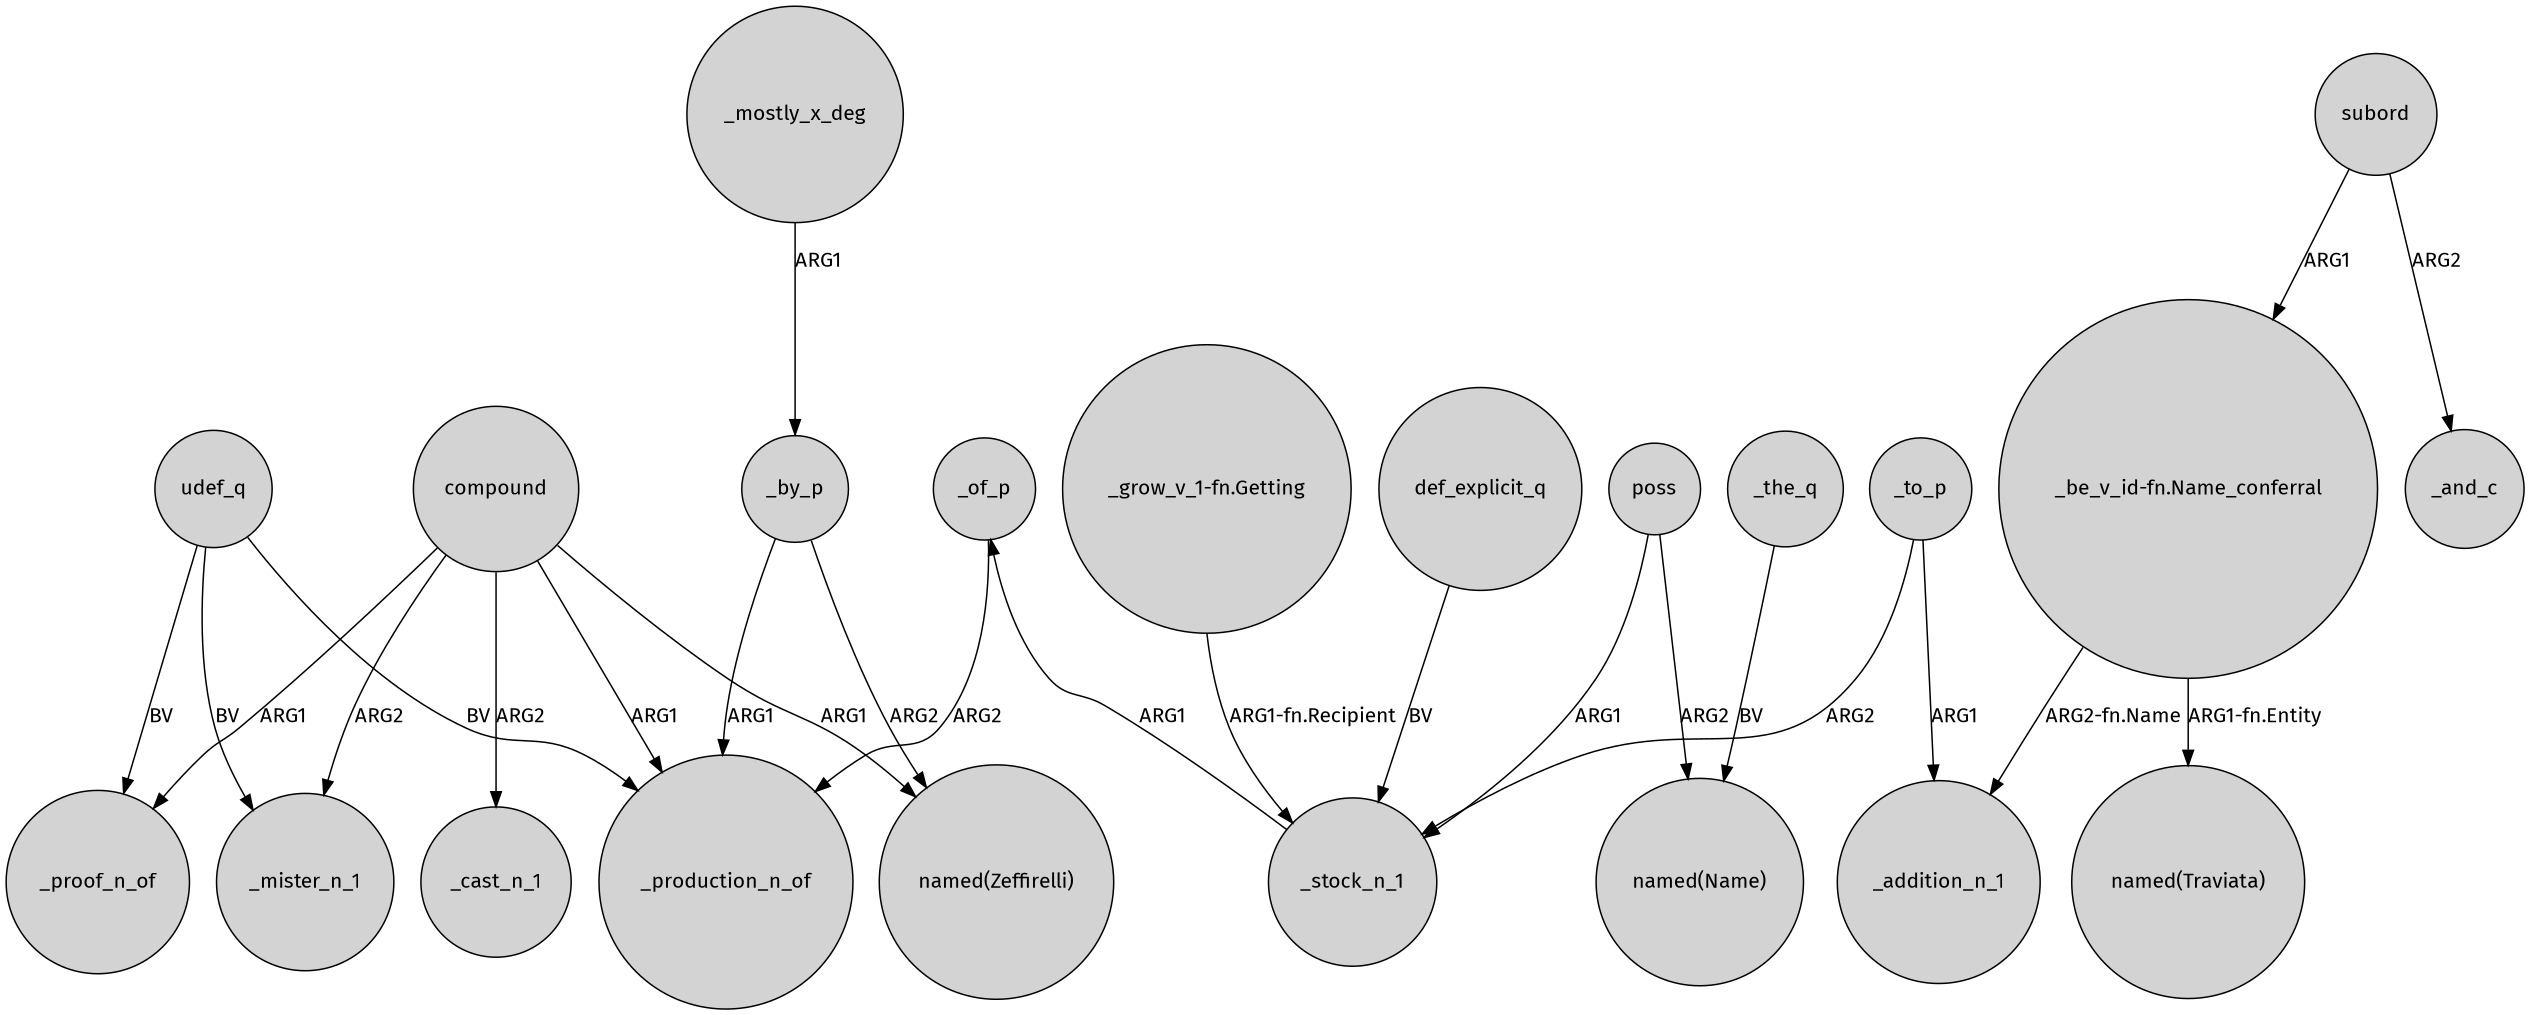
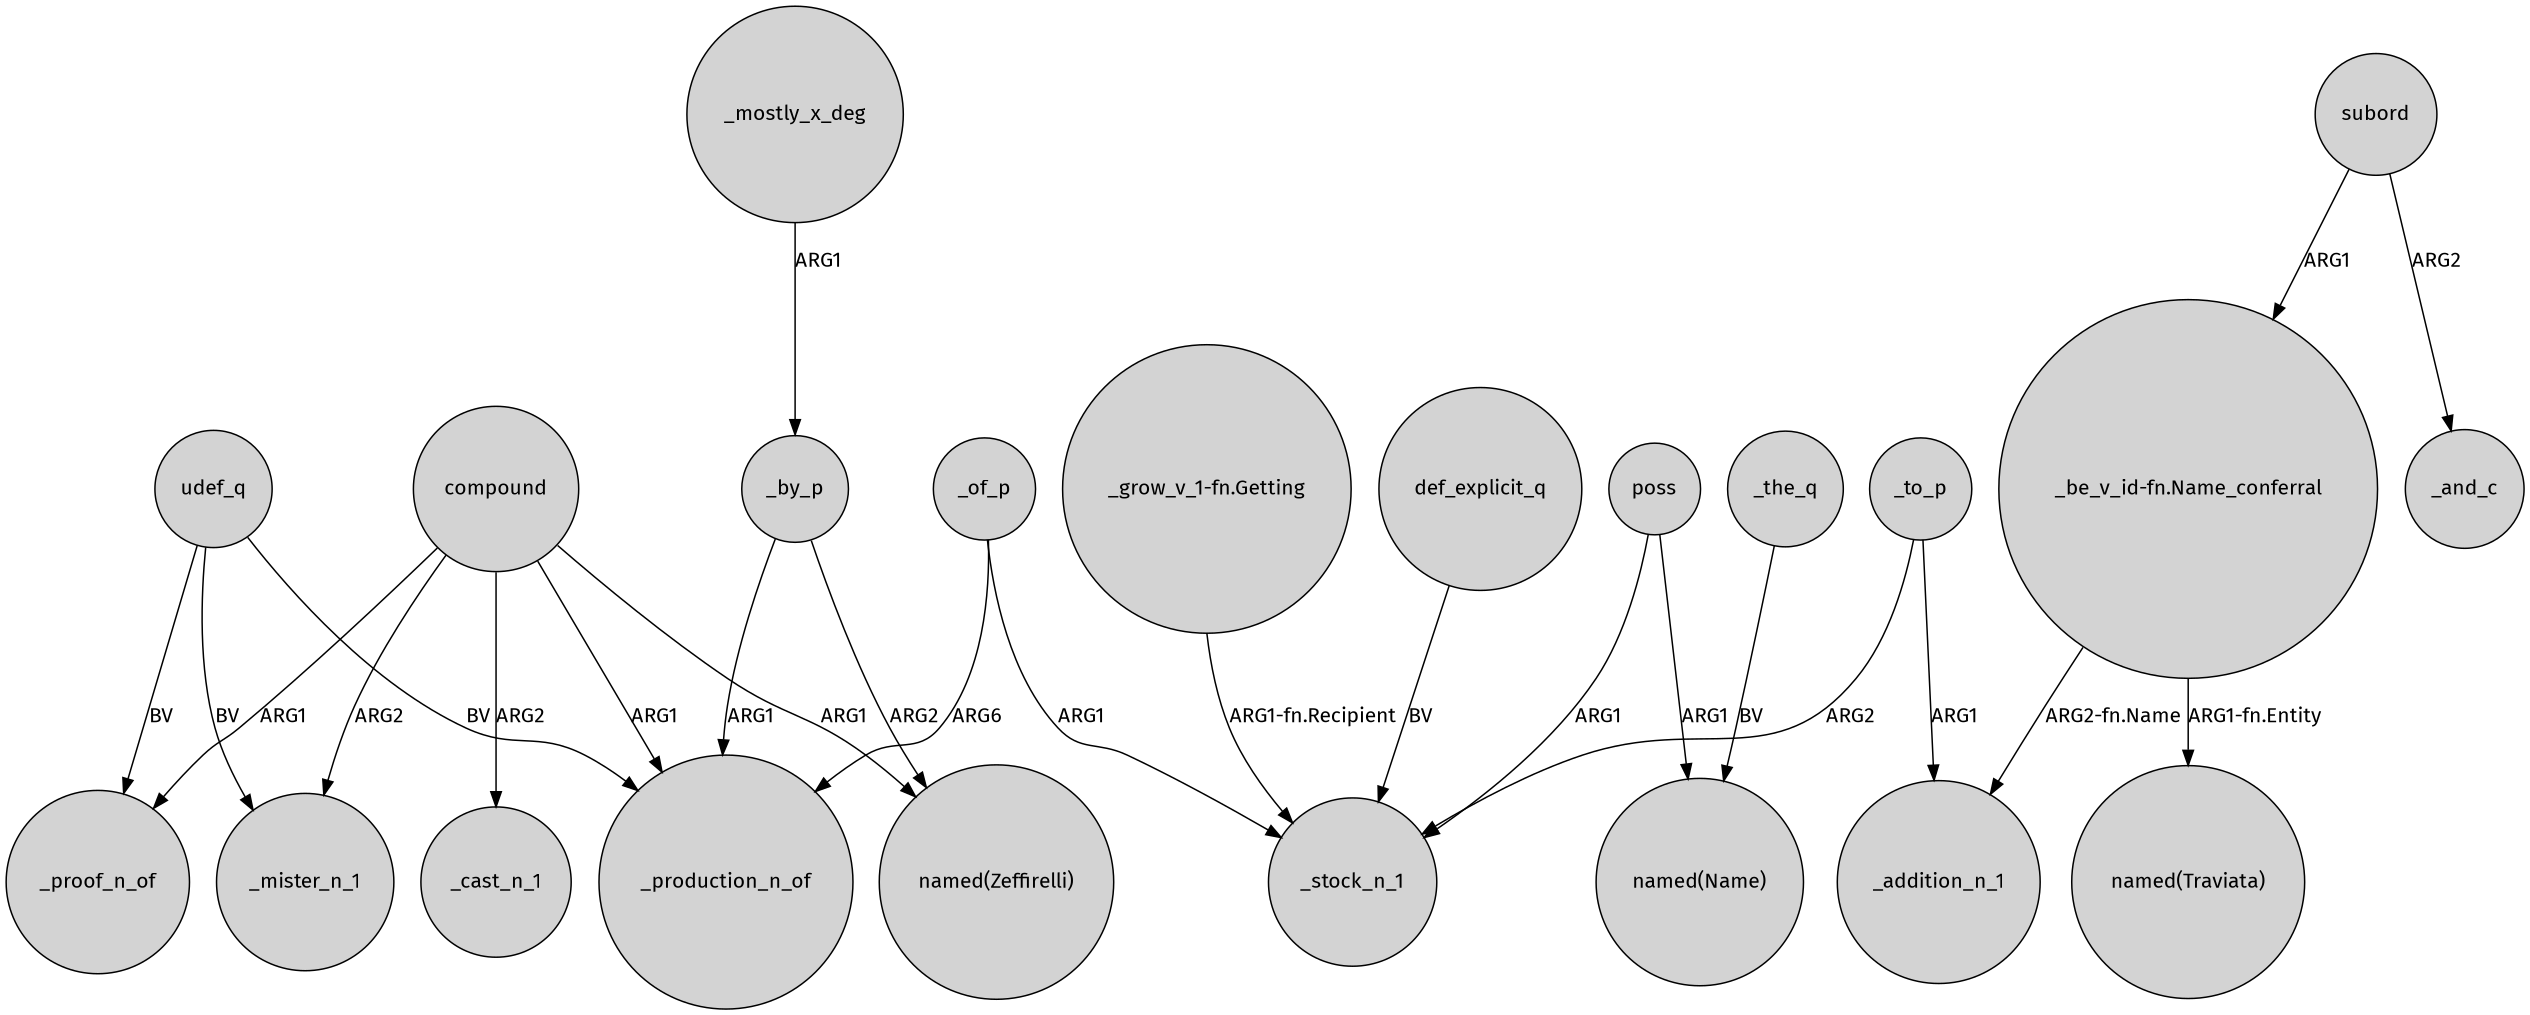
edge "_stock_n_1" -> "_of_p": reversed
edge "_of_p" -> "_production_n_of": label "ARG2" -> "ARG6"
edge "poss" -> "named(Name)": label "ARG2" -> "ARG1"
